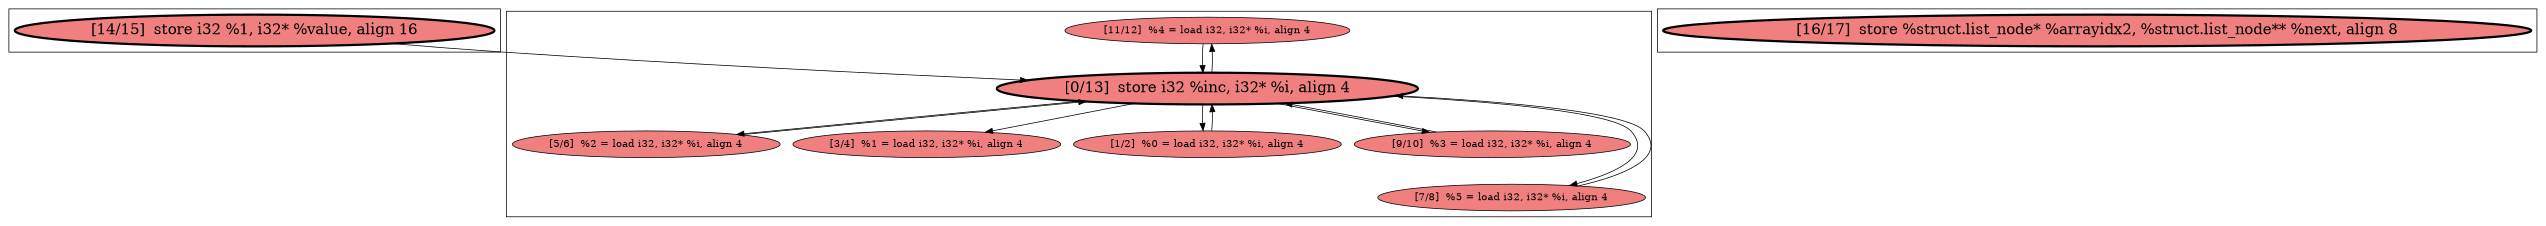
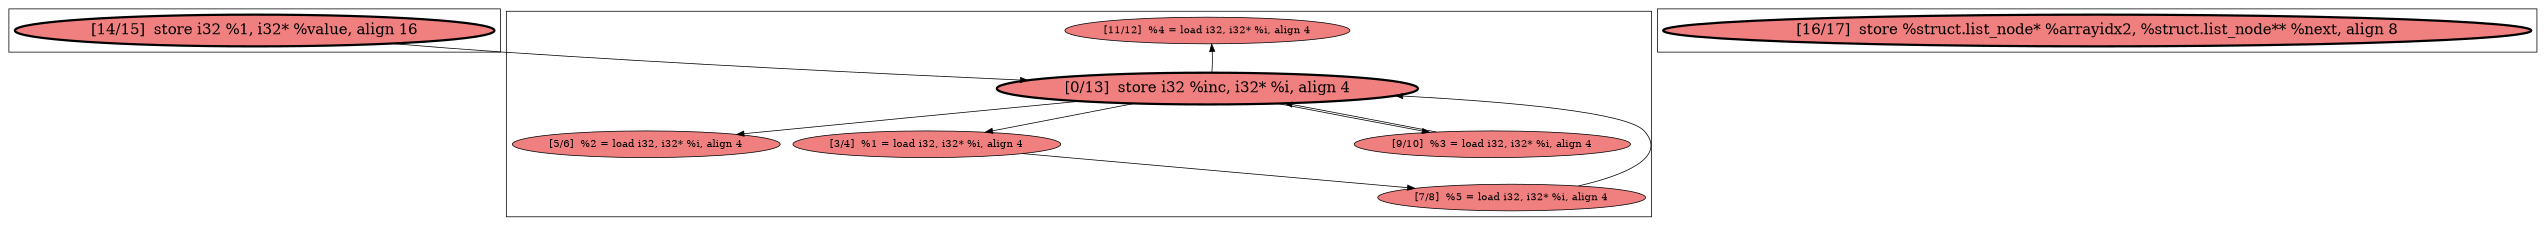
edge "[11/12]  %4 = load i32, i32* %i, align 4" -> "[0/13]  store i32 %inc, i32* %i, align 4": removed
edge "[5/6]  %2 = load i32, i32* %i, align 4" -> "[0/13]  store i32 %inc, i32* %i, align 4": removed
edge "[0/13]  store i32 %inc, i32* %i, align 4" -> "[7/8]  %5 = load i32, i32* %i, align 4": now "[3/4]  %1 = load i32, i32* %i, align 4" -> "[7/8]  %5 = load i32, i32* %i, align 4"
node "[1/2]  %0 = load i32, i32* %i, align 4": removed
